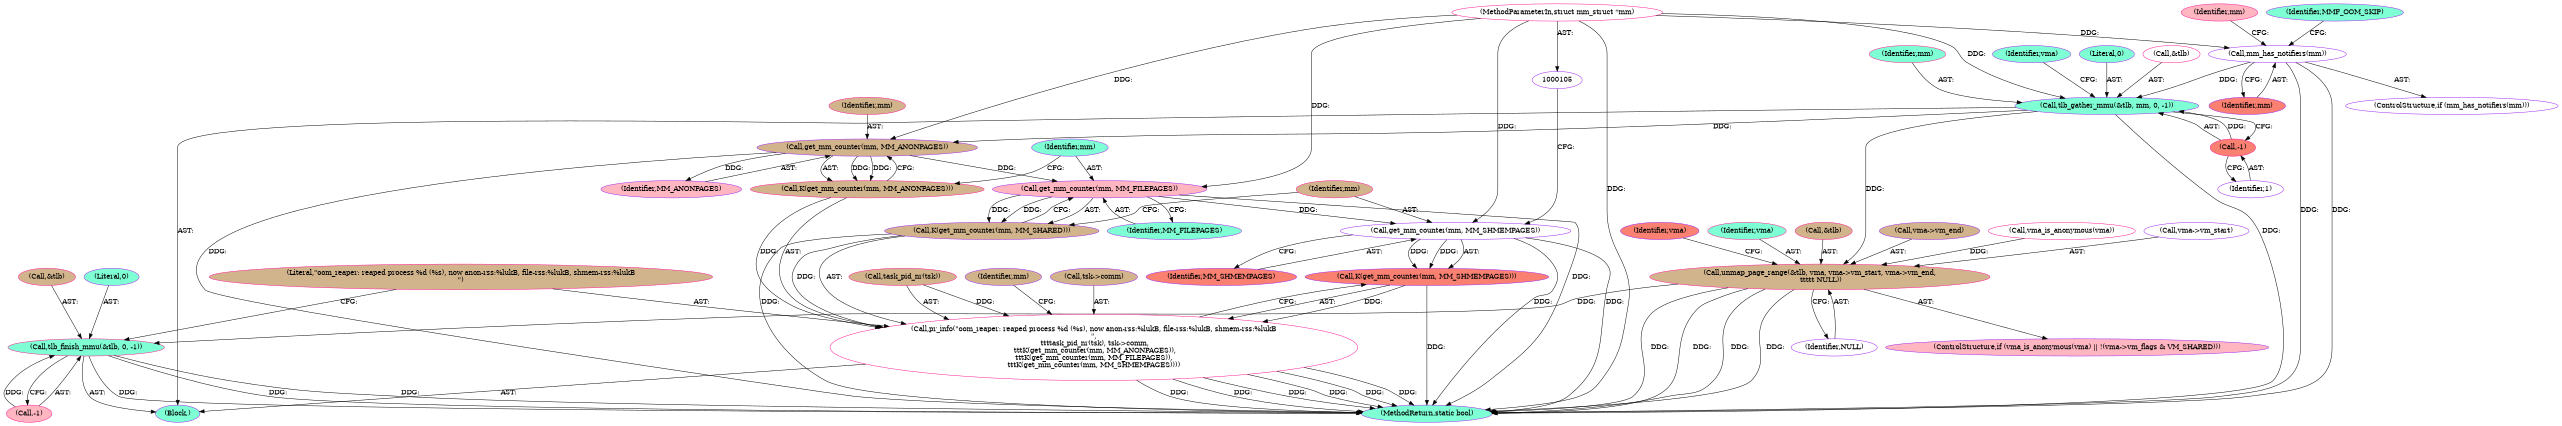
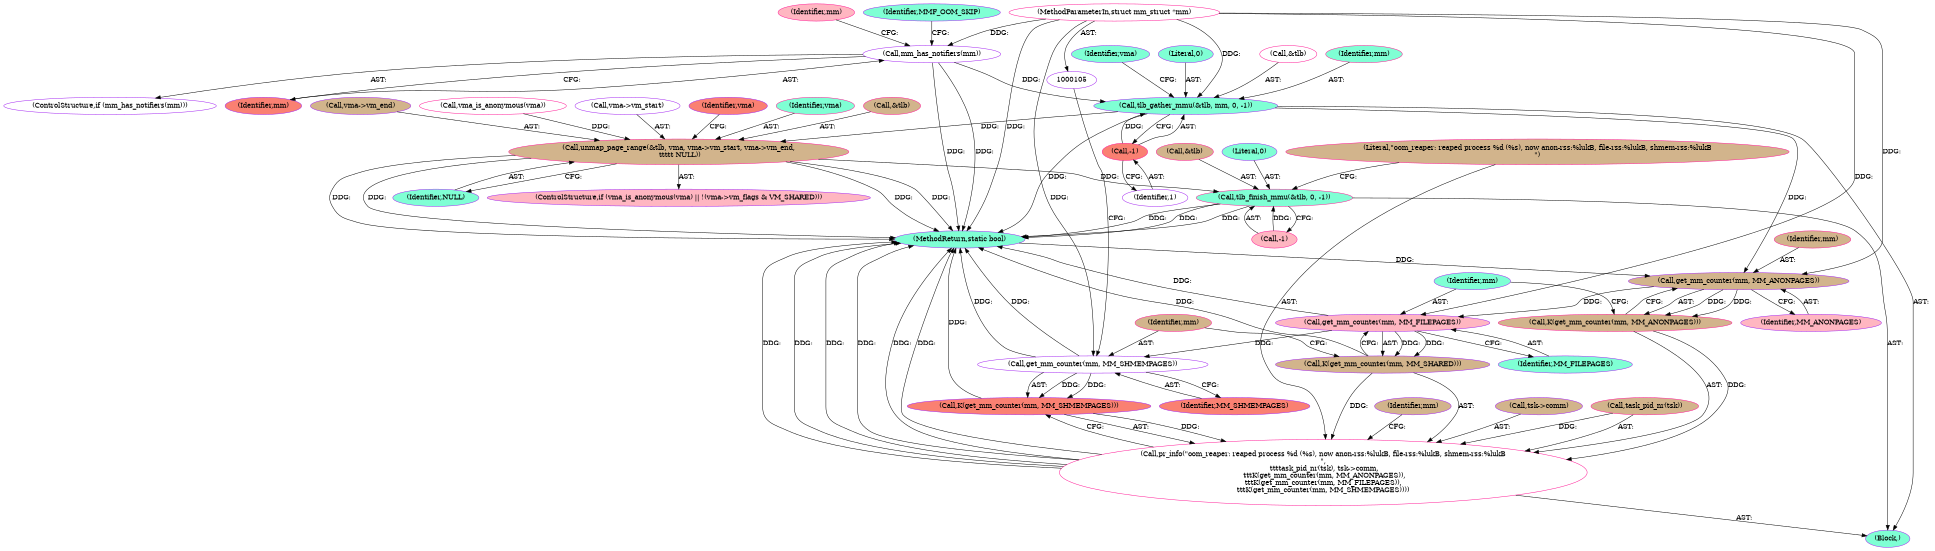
edge "(Call,get_mm_counter(mm, MM_ANONPAGES))" -> "(Identifier,MM_ANONPAGES)": label "DDG: " -> "CFG: "
edge "(Call,get_mm_counter(mm, MM_ANONPAGES))" -> "(MethodReturn,static bool)": reversed
node "(Identifier,NULL)": fillcolor white -> aquamarine
